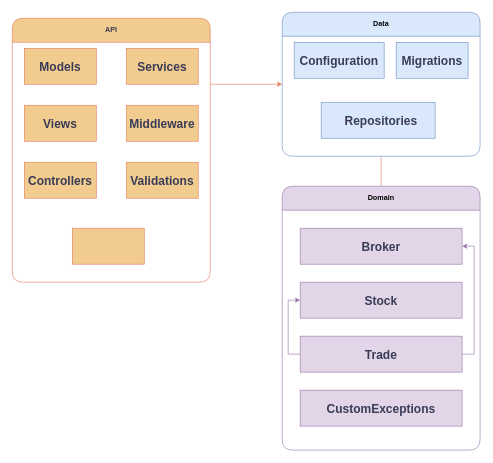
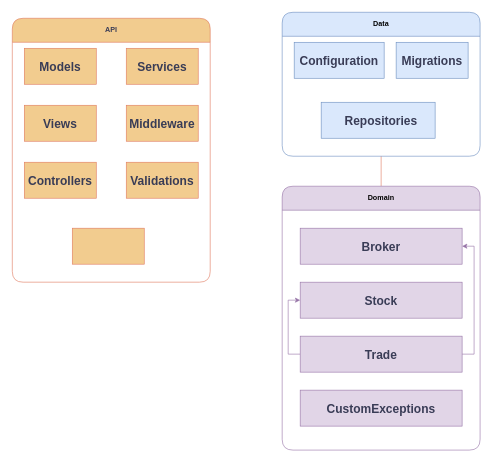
edge "API" -> "Data": removed
